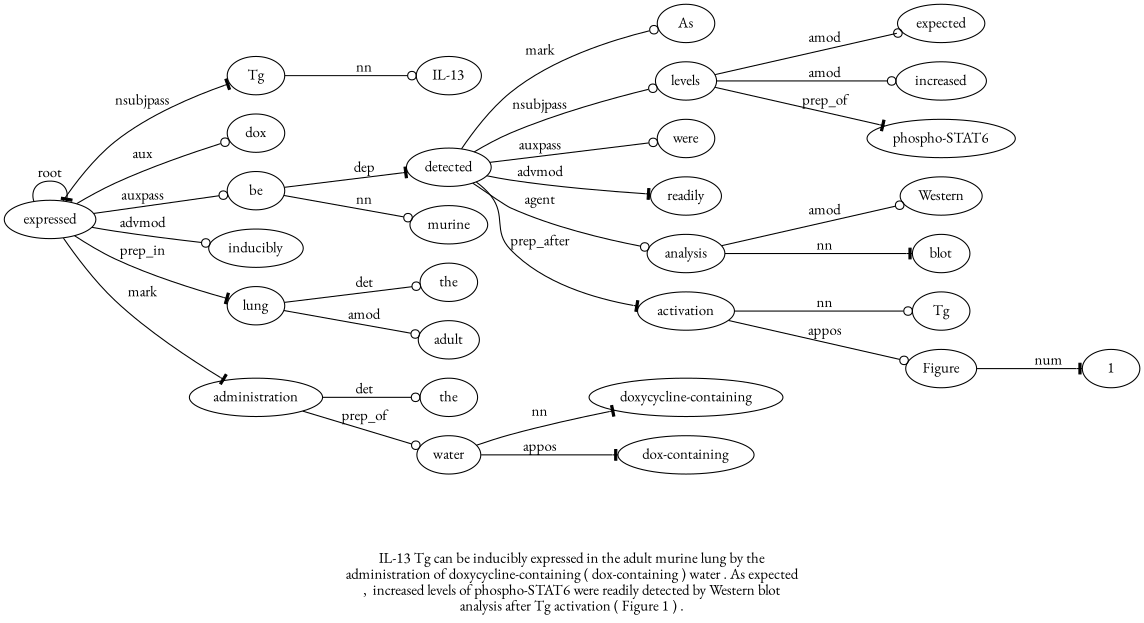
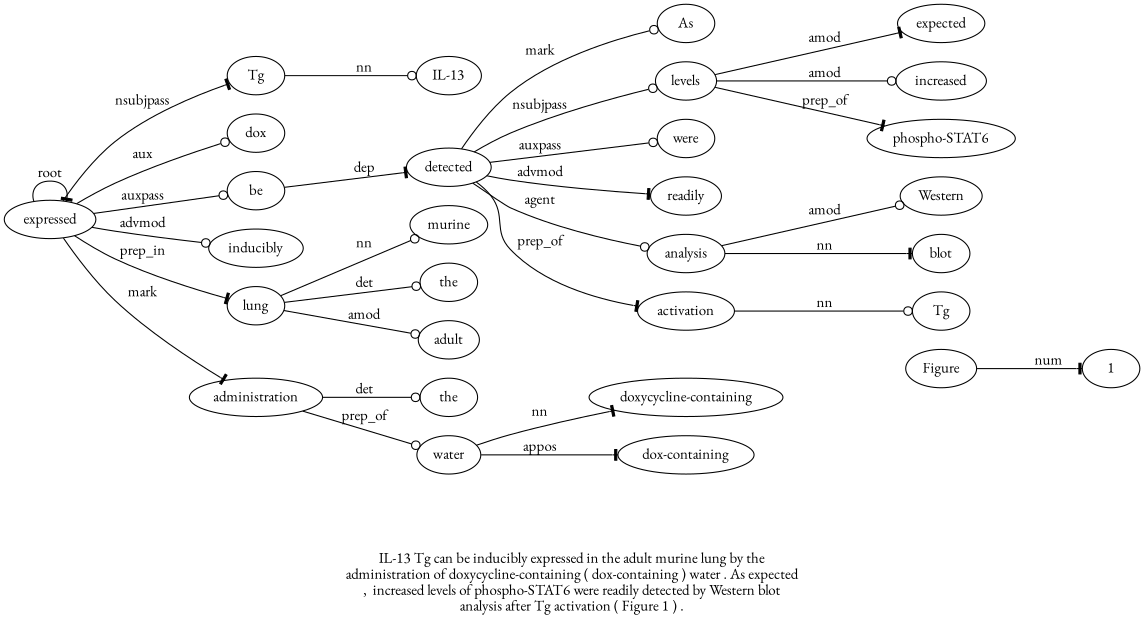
edge "levels" -> "expected": arrowhead odot -> tee
edge "be" -> "murine": now "lung" -> "murine"
edge "detected" -> "activation": label "prep_after" -> "prep_of"
edge "activation" -> "Figure": removed, label "appos"
